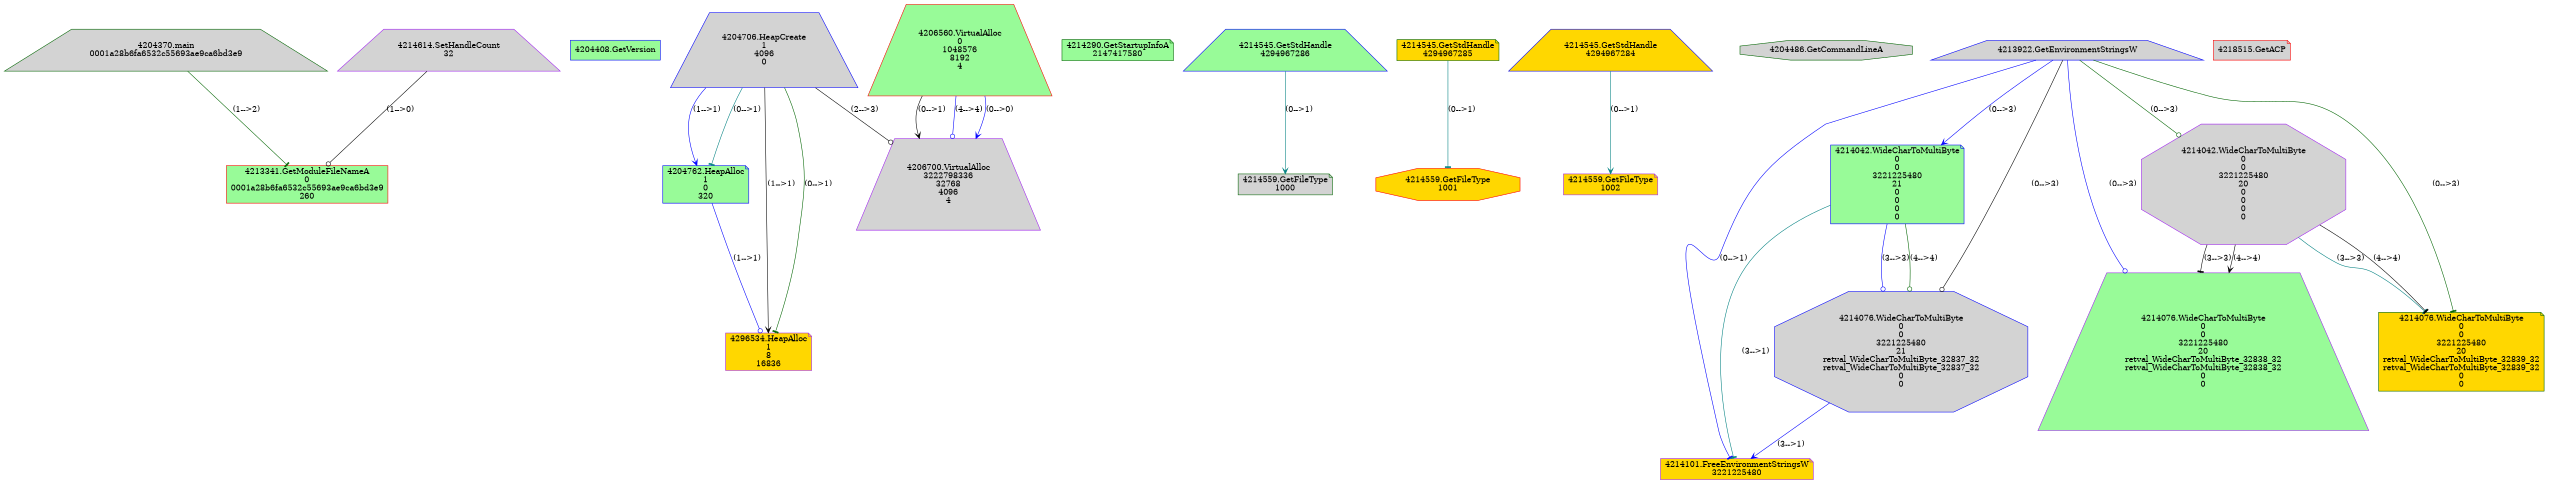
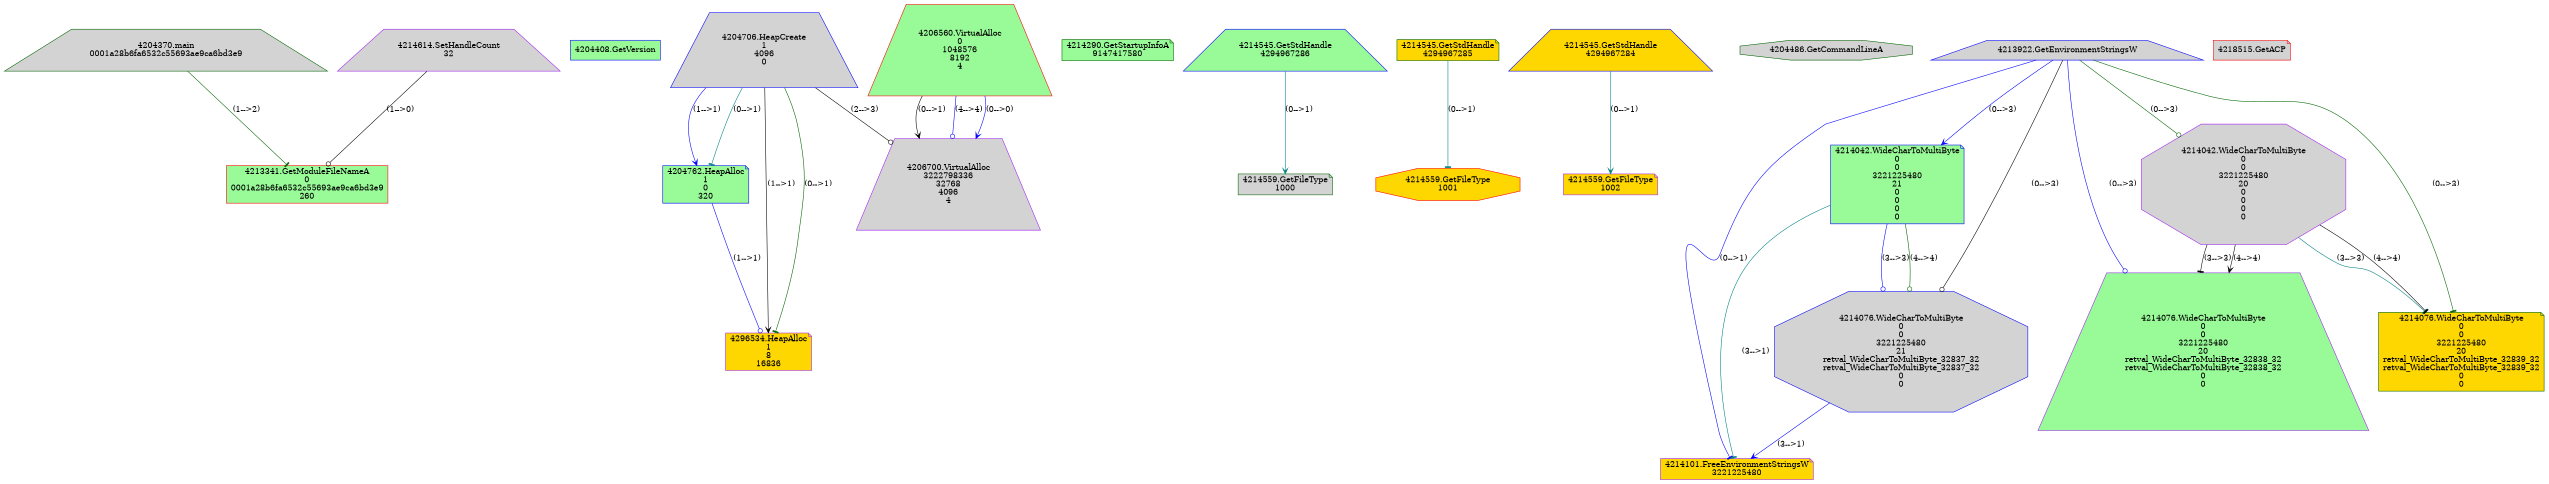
node "4214290.GetStartupInfoA 2147417580": label "4214290.GetStartupInfoA 2147417580" -> "4214290.GetStartupInfoA 9147417580"
